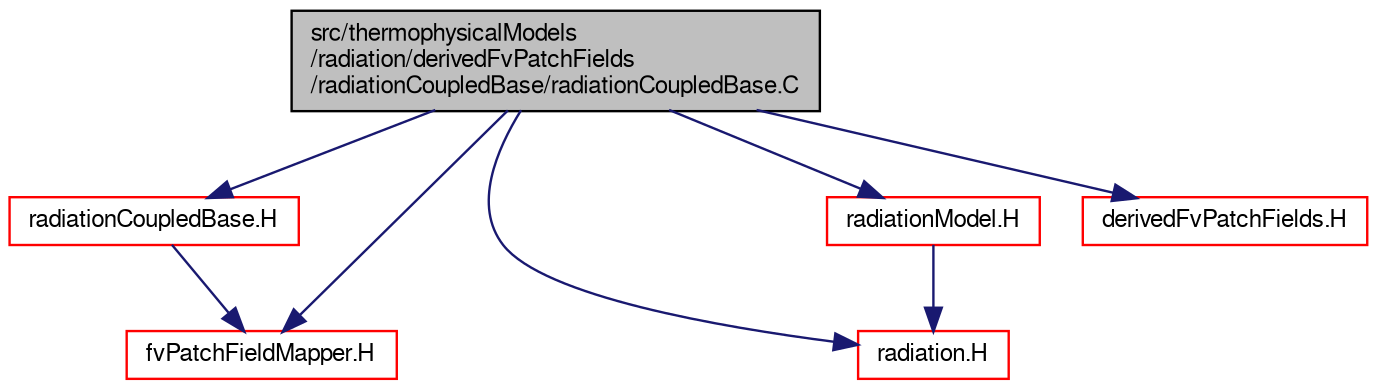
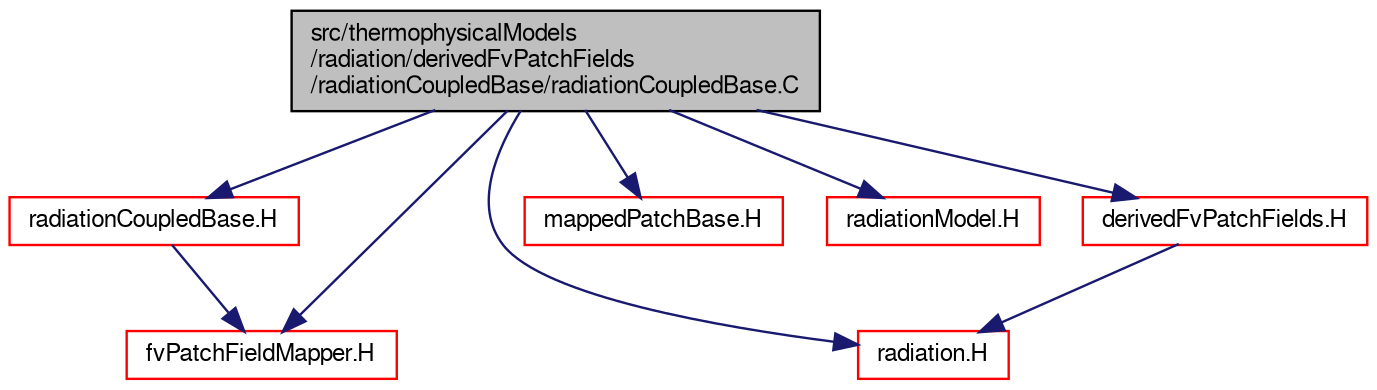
node "mappedPatchBase.H": added
edge "radiationModel.H" -> "radiation.H": now "derivedFvPatchFields.H" -> "radiation.H"
